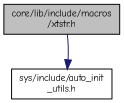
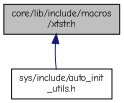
edge "core/lib/include/macros /xtstr.h" -> "sys/include/auto_init _utils.h": reversed
